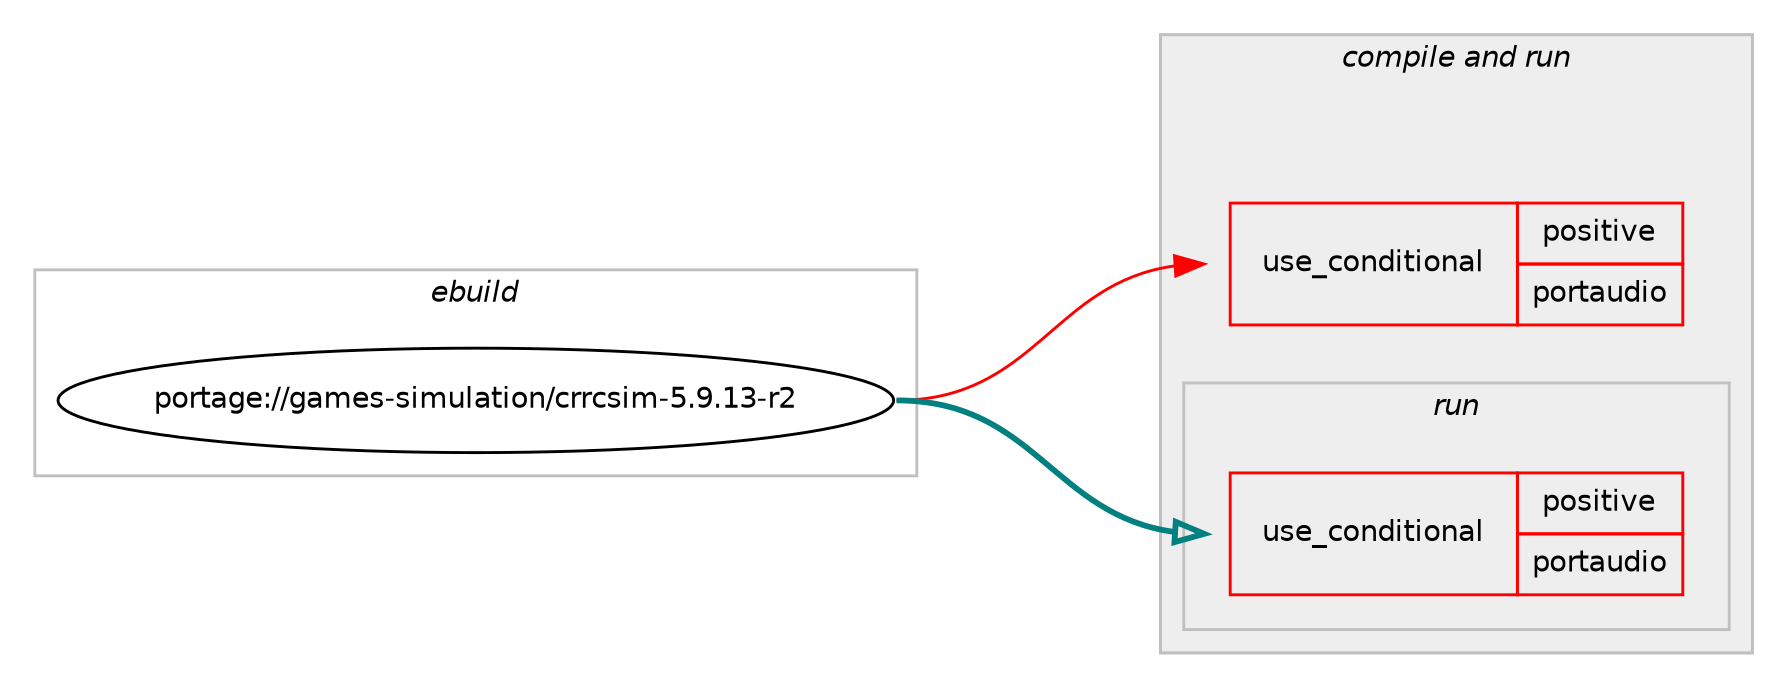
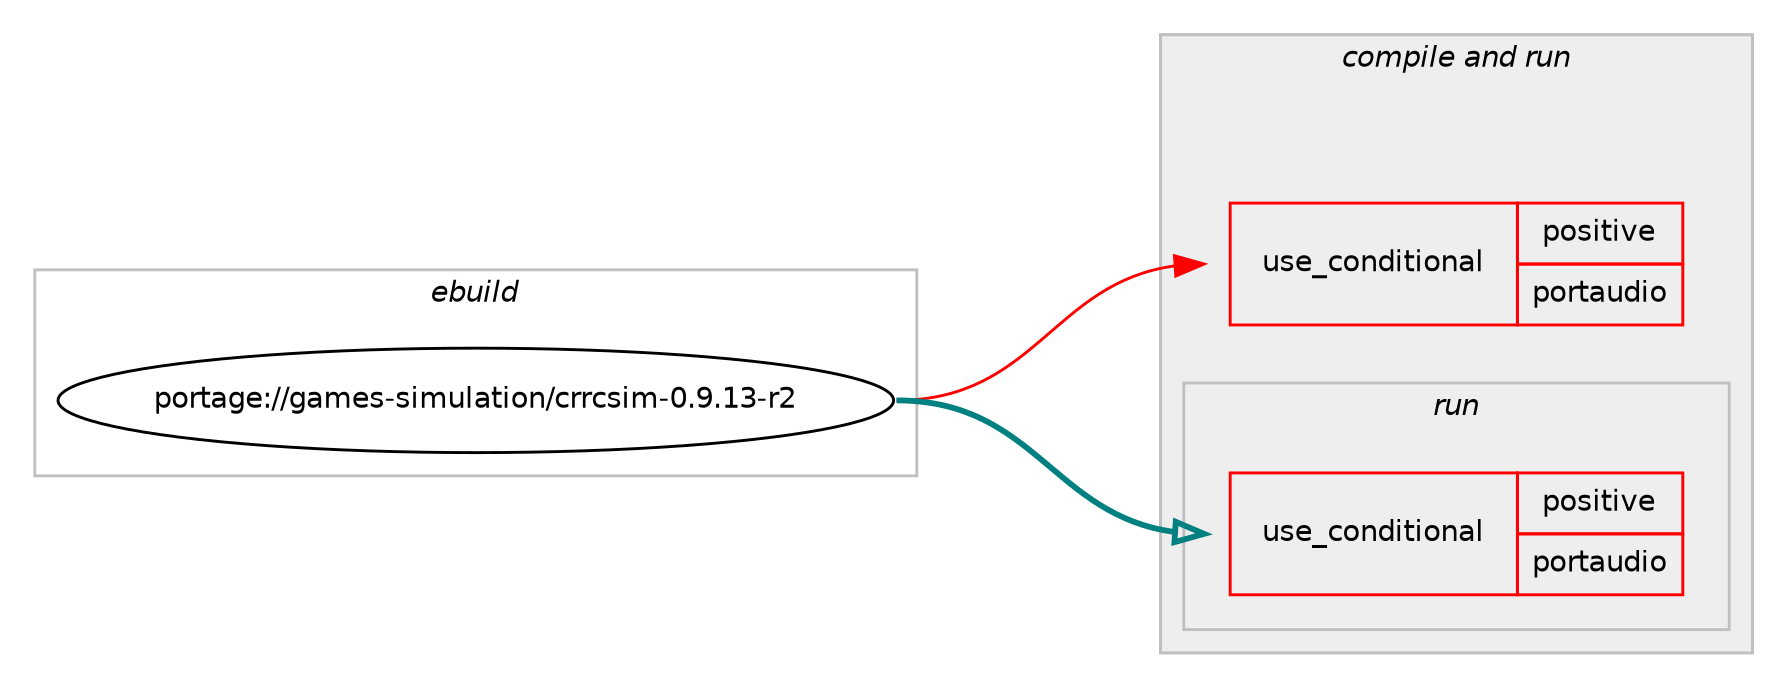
node "portage://games-simulation/crrcsim-5.9.13-r2": label "portage://games-simulation/crrcsim-5.9.13-r2" -> "portage://games-simulation/crrcsim-0.9.13-r2"
